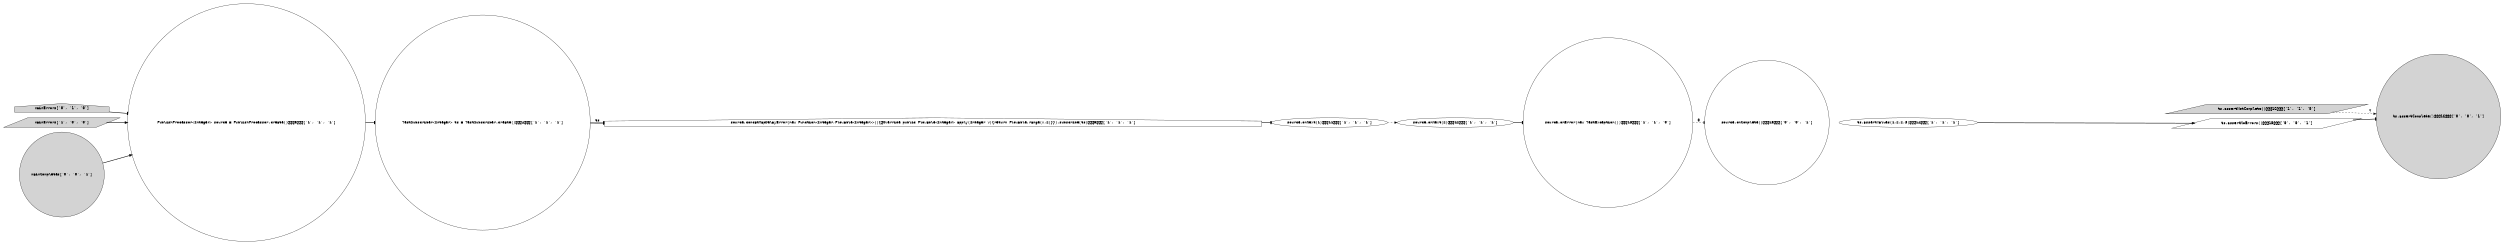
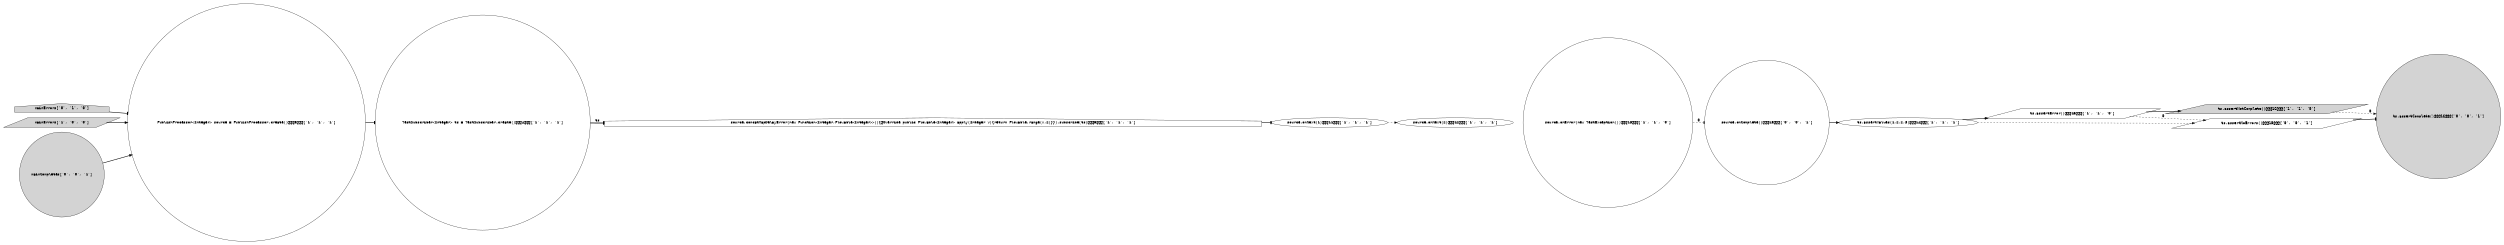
edge "ts.assertNotComplete()@@@16@@@['1', '1', '0']" -> "ts.assertComplete()@@@16@@@['0', '0', '1']": label "7" -> "0"
node "ts.assertError()@@@15@@@['1', '1', '0']": added
edge "source.onNext(2)@@@12@@@['1', '1', '1']" -> "source.onError(new TestException())@@@13@@@['1', '1', '0']": removed
edge "source.onComplete()@@@13@@@['0', '0', '1']" -> "ts.assertValues(1,2,2,3)@@@14@@@['1', '1', '1']": added
edge "ts.assertValues(1,2,2,3)@@@14@@@['1', '1', '1']" -> "ts.assertNoErrors()@@@15@@@['0', '0', '1']": style bold -> dashed
